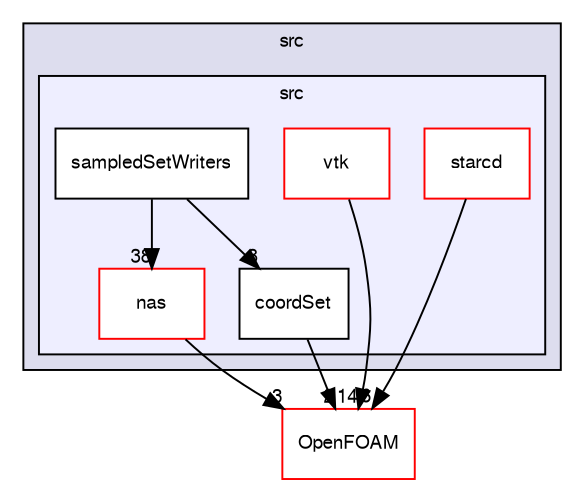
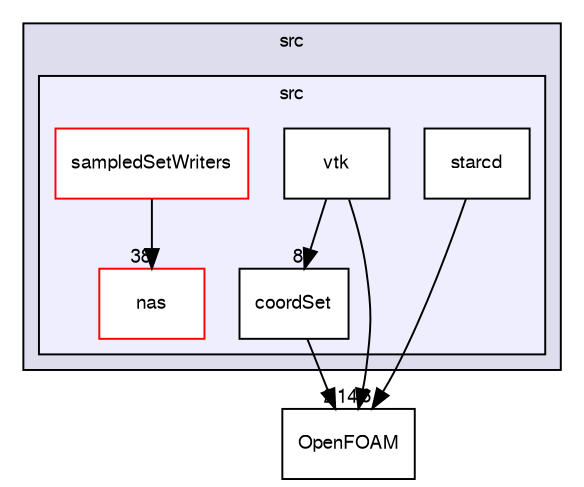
node "sampledSetWriters": color black -> red
node "vtk": color red -> black
node "starcd": color red -> black
edge "sampledSetWriters" -> "coordSet": now "vtk" -> "coordSet"
edge "nas" -> "OpenFOAM": removed
node "OpenFOAM": color red -> black
